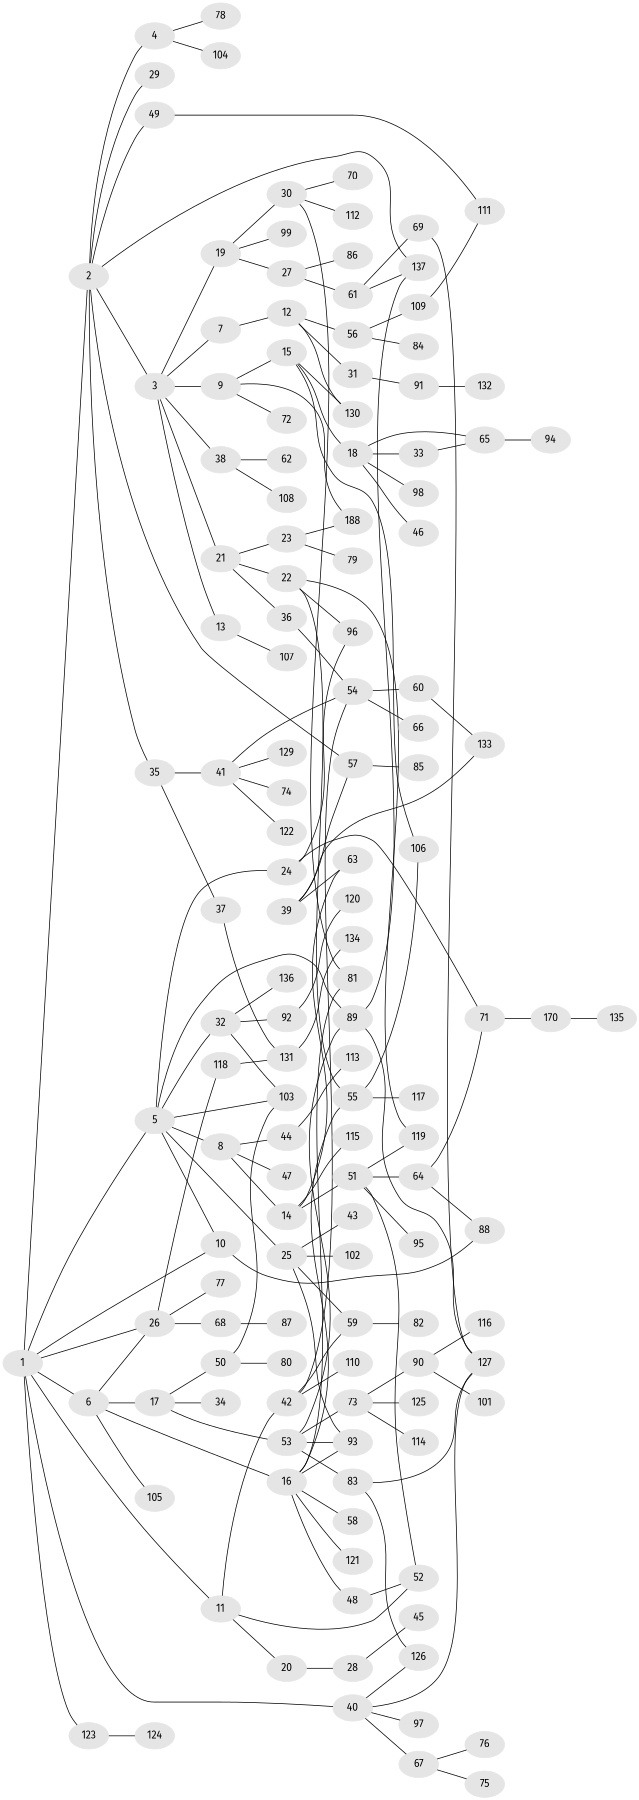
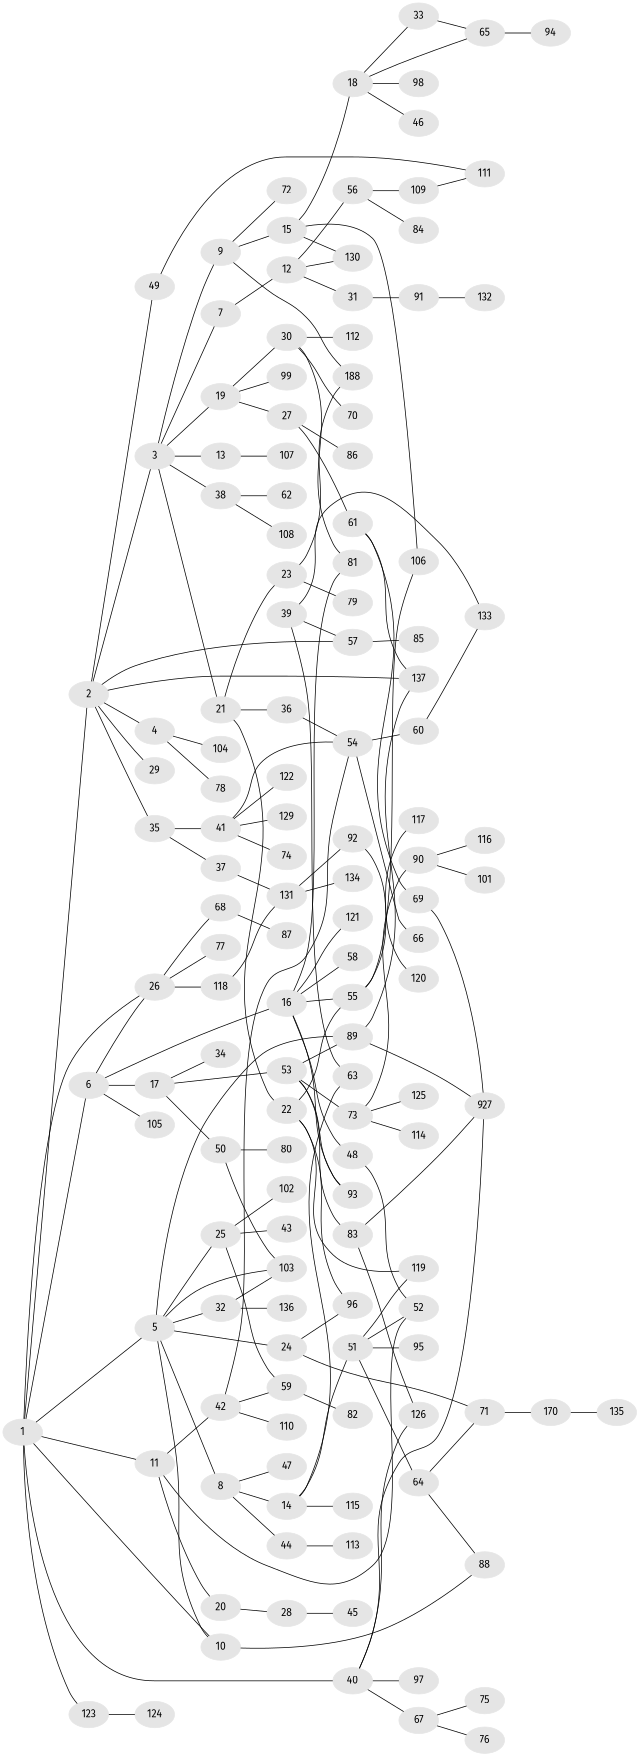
edge "92" -- "32": now "92" -- "131"
edge "25" -- "93": removed
node "127": label "127" -> "927"
